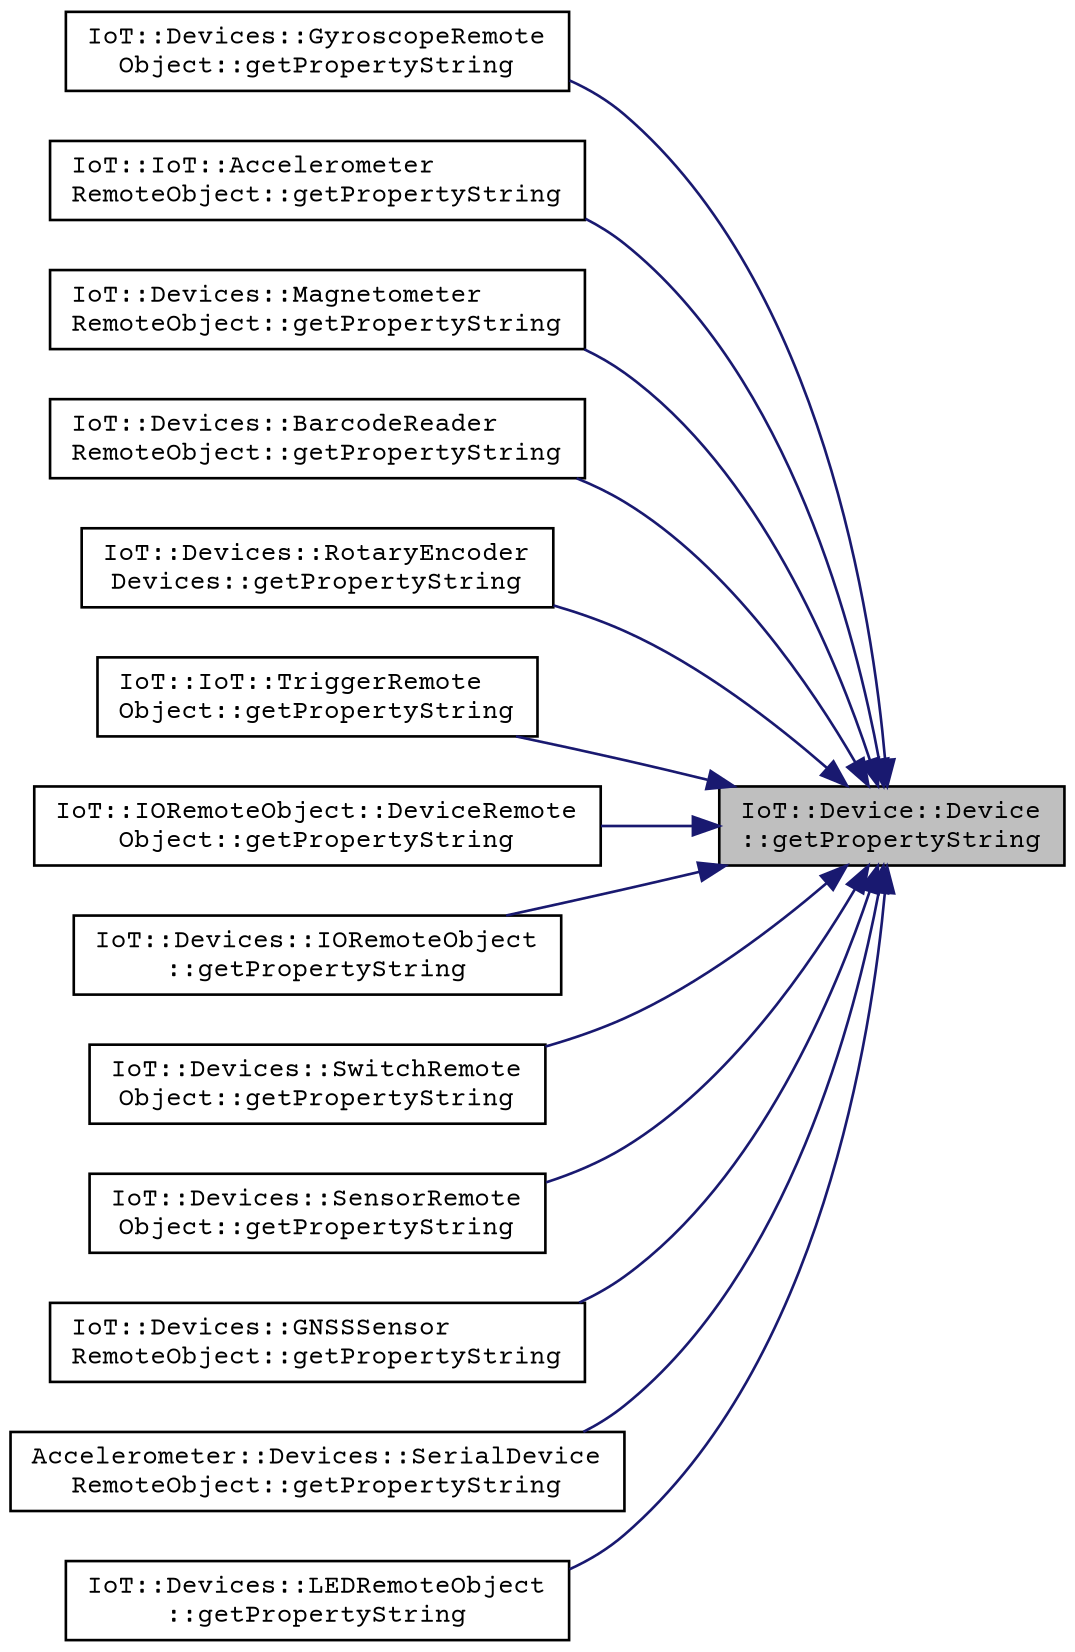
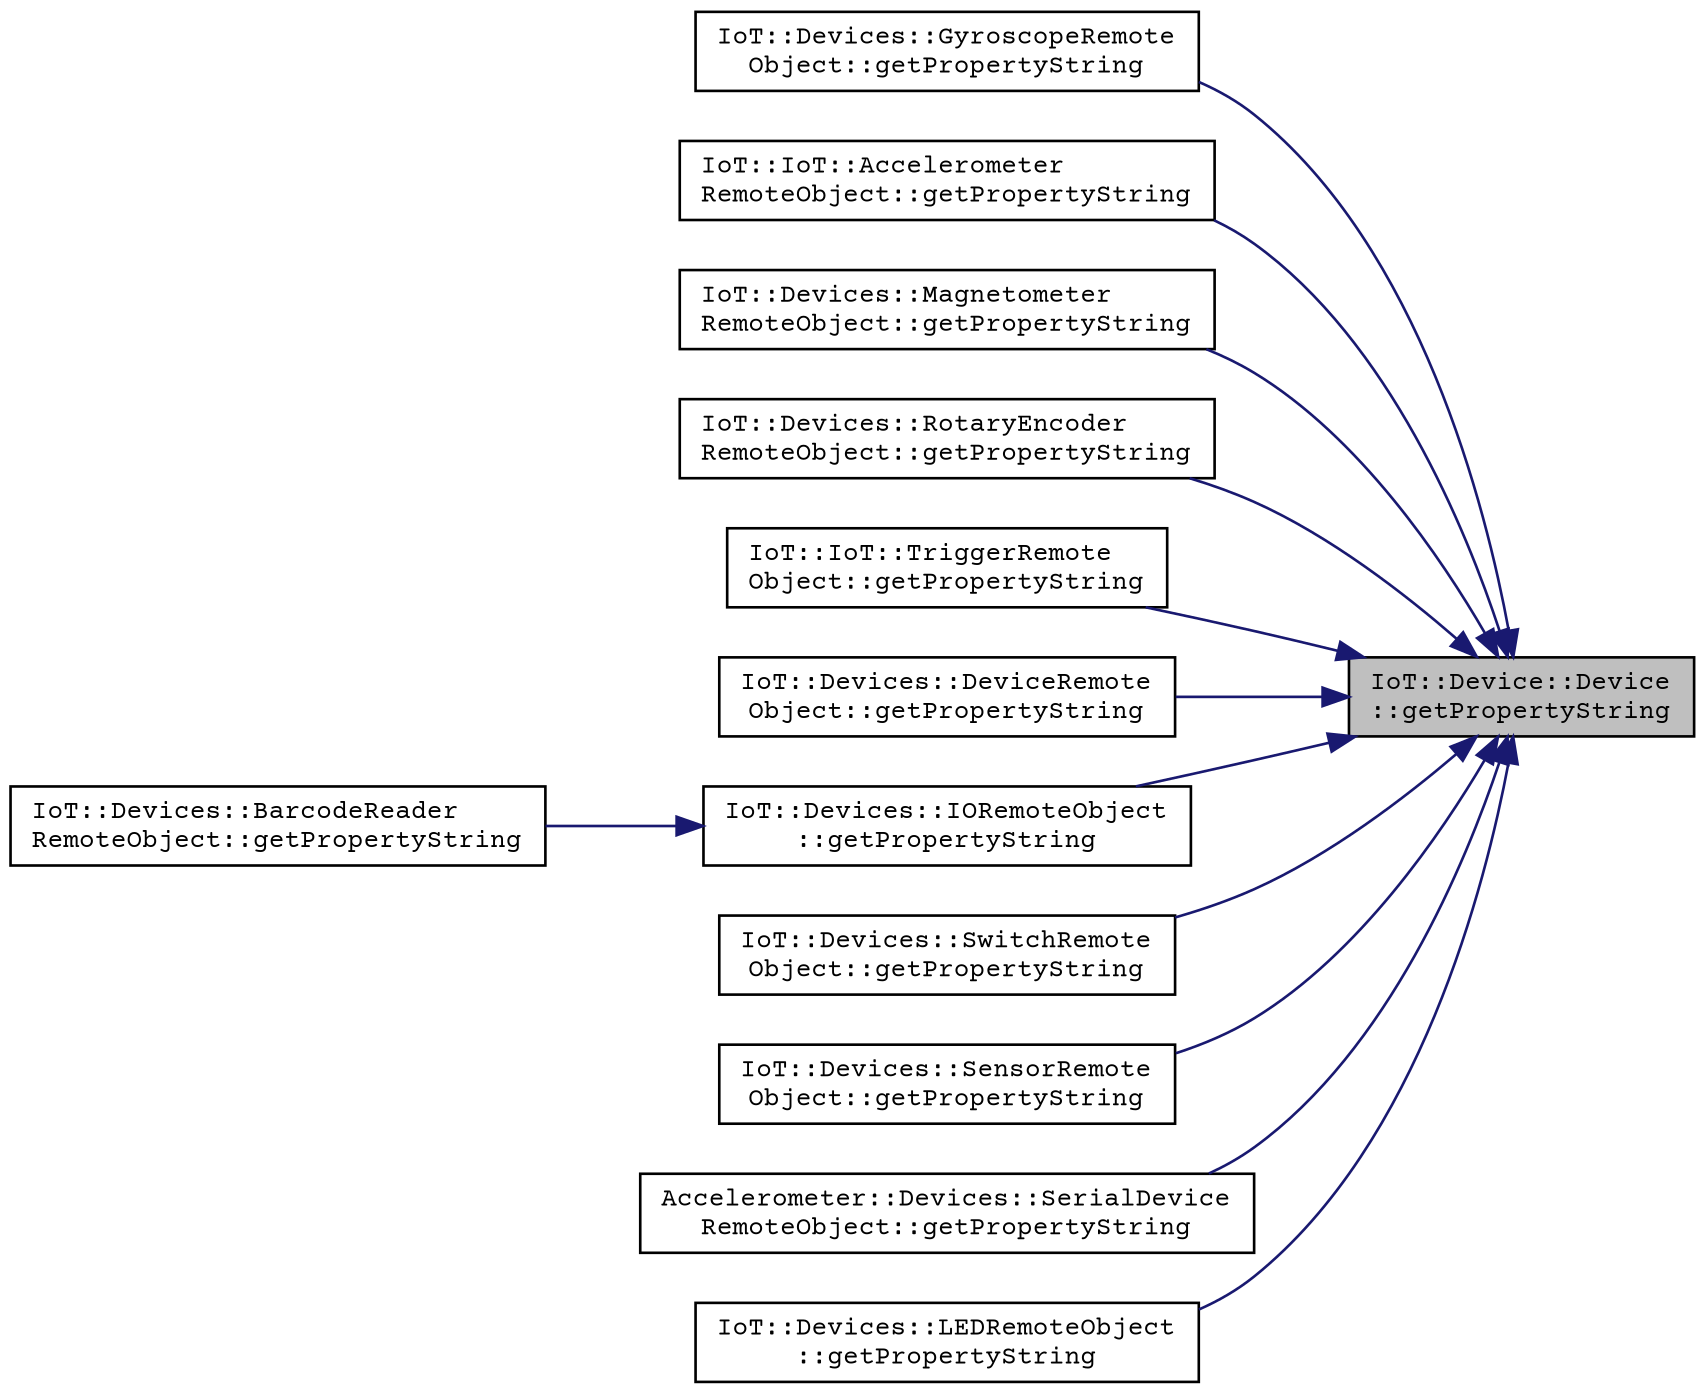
node "IoT::Devices::RotaryEncoder Devices::getPropertyString": label "IoT::Devices::RotaryEncoder Devices::getPropertyString" -> "IoT::Devices::RotaryEncoder RemoteObject::getPropertyString"
edge "IoT::Devices::BarcodeReader RemoteObject::getPropertyString" -> "IoT::Device::Device ::getPropertyString": now "IoT::Devices::BarcodeReader RemoteObject::getPropertyString" -> "IoT::Devices::IORemoteObject ::getPropertyString"
node "IoT::IORemoteObject::DeviceRemote Object::getPropertyString": label "IoT::IORemoteObject::DeviceRemote Object::getPropertyString" -> "IoT::Devices::DeviceRemote Object::getPropertyString"
node "IoT::Devices::GNSSSensor RemoteObject::getPropertyString": removed
